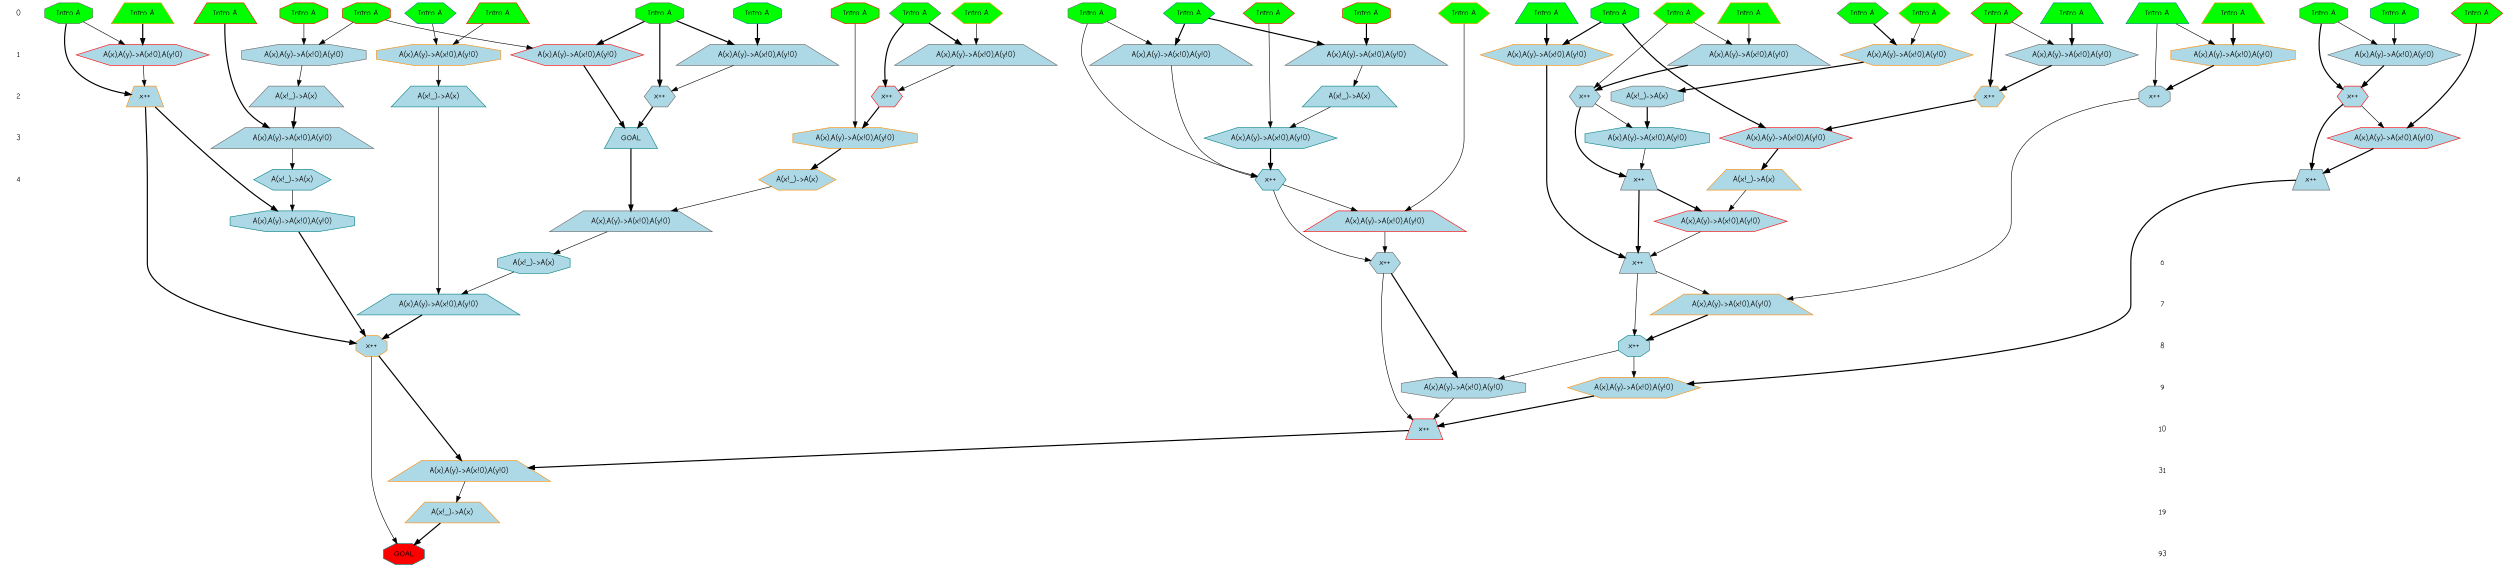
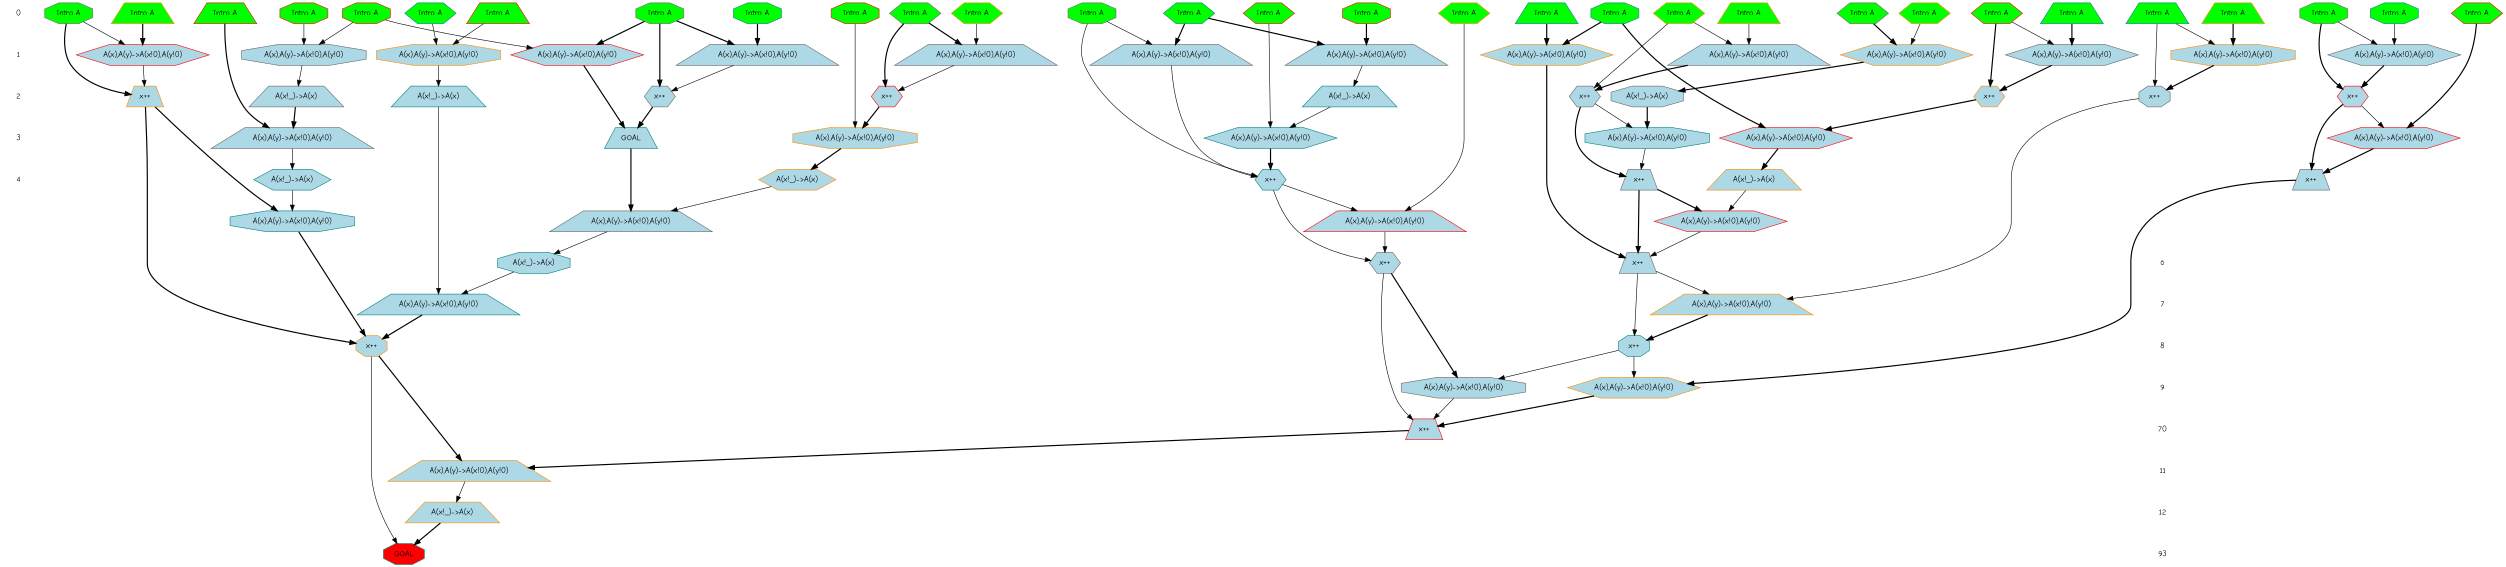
node "10": label "10" -> "70"
node "31": label "31" -> "11"
node "19": label "19" -> "12"
